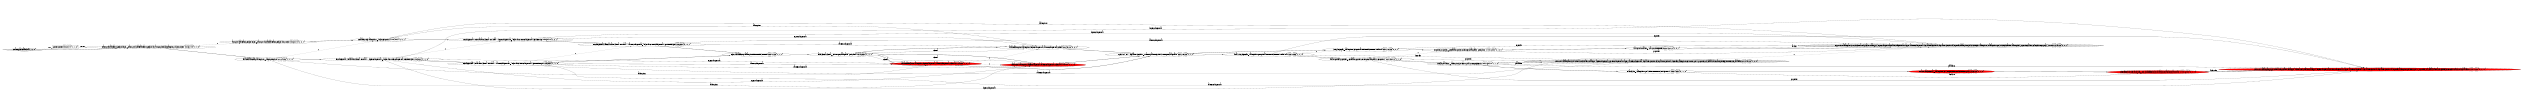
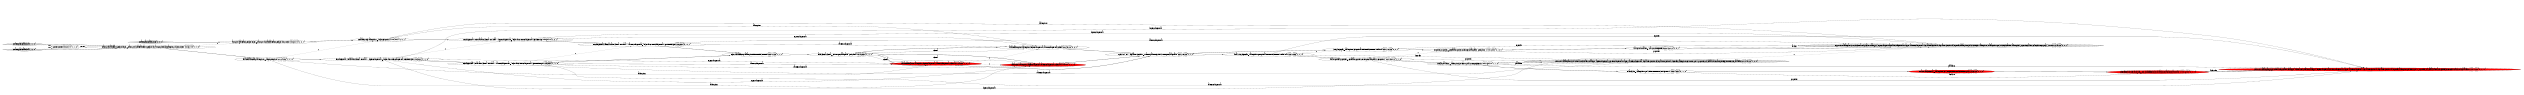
node "createDynamicTableSource['0', '0', '1']": added
node "createDynamicTableSink['0', '1', '0']": added
